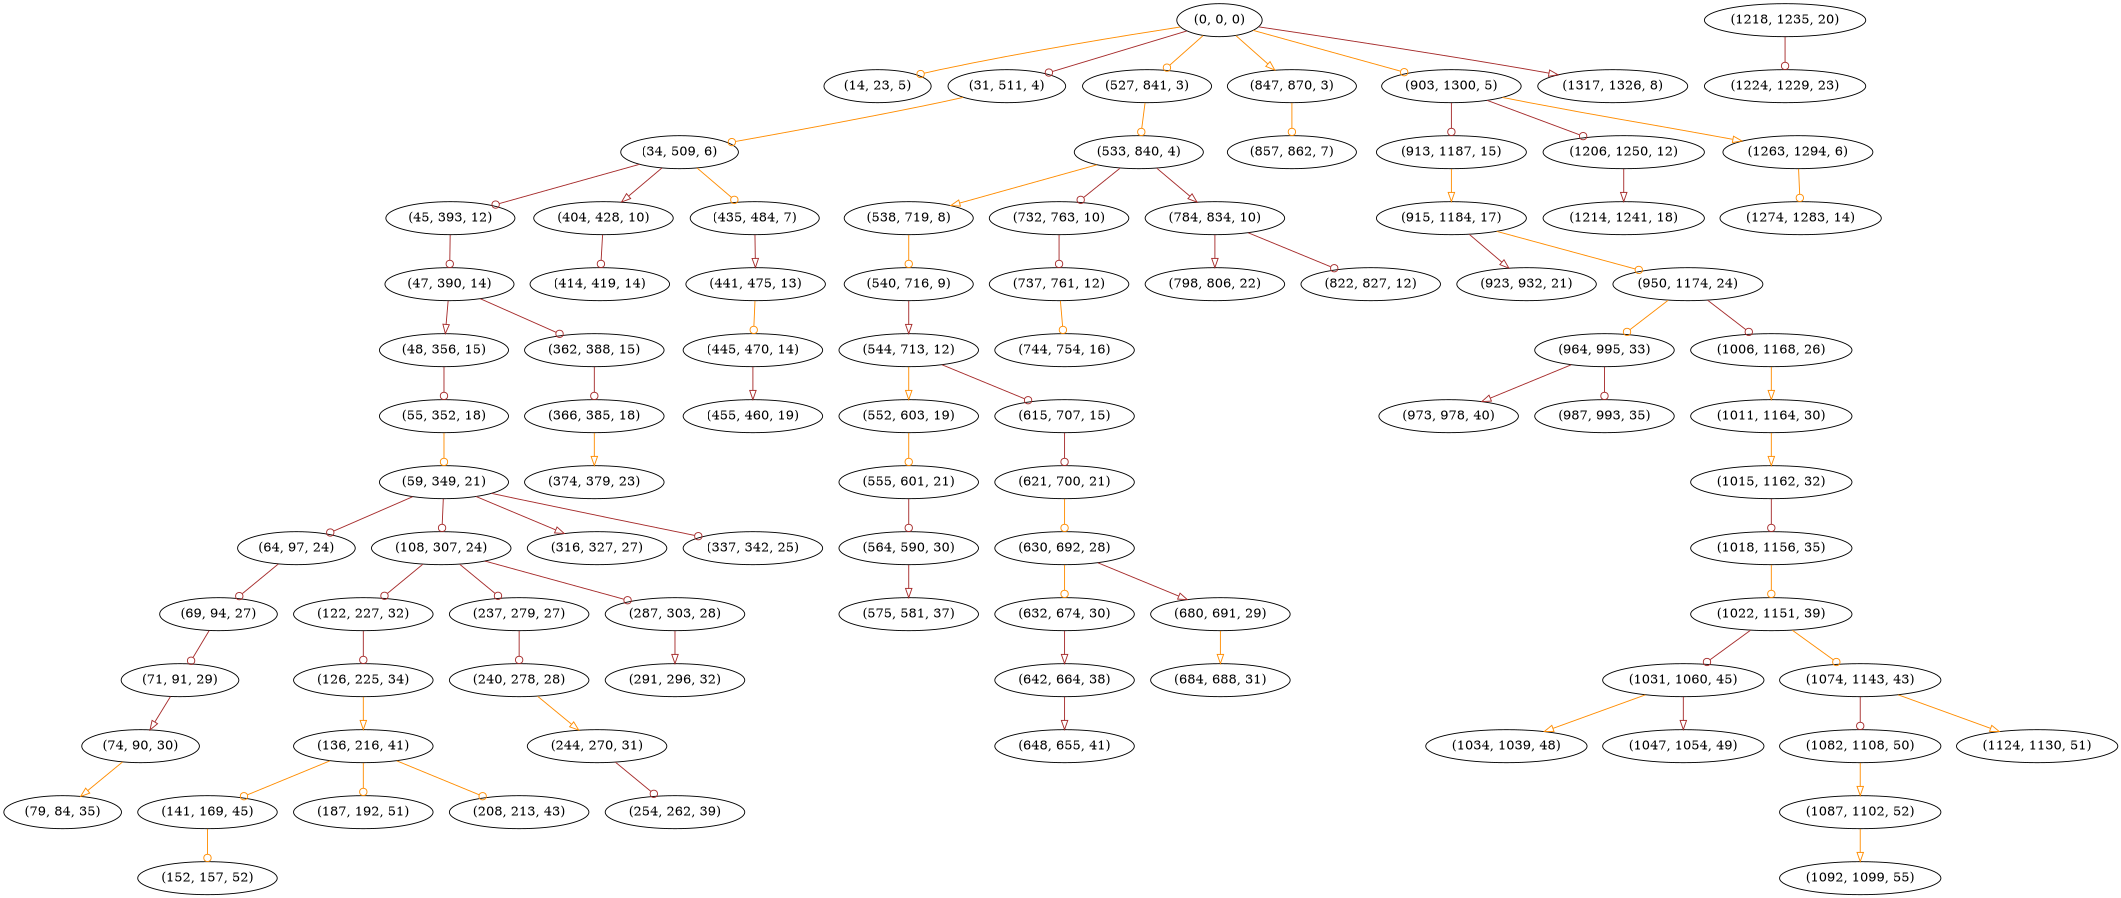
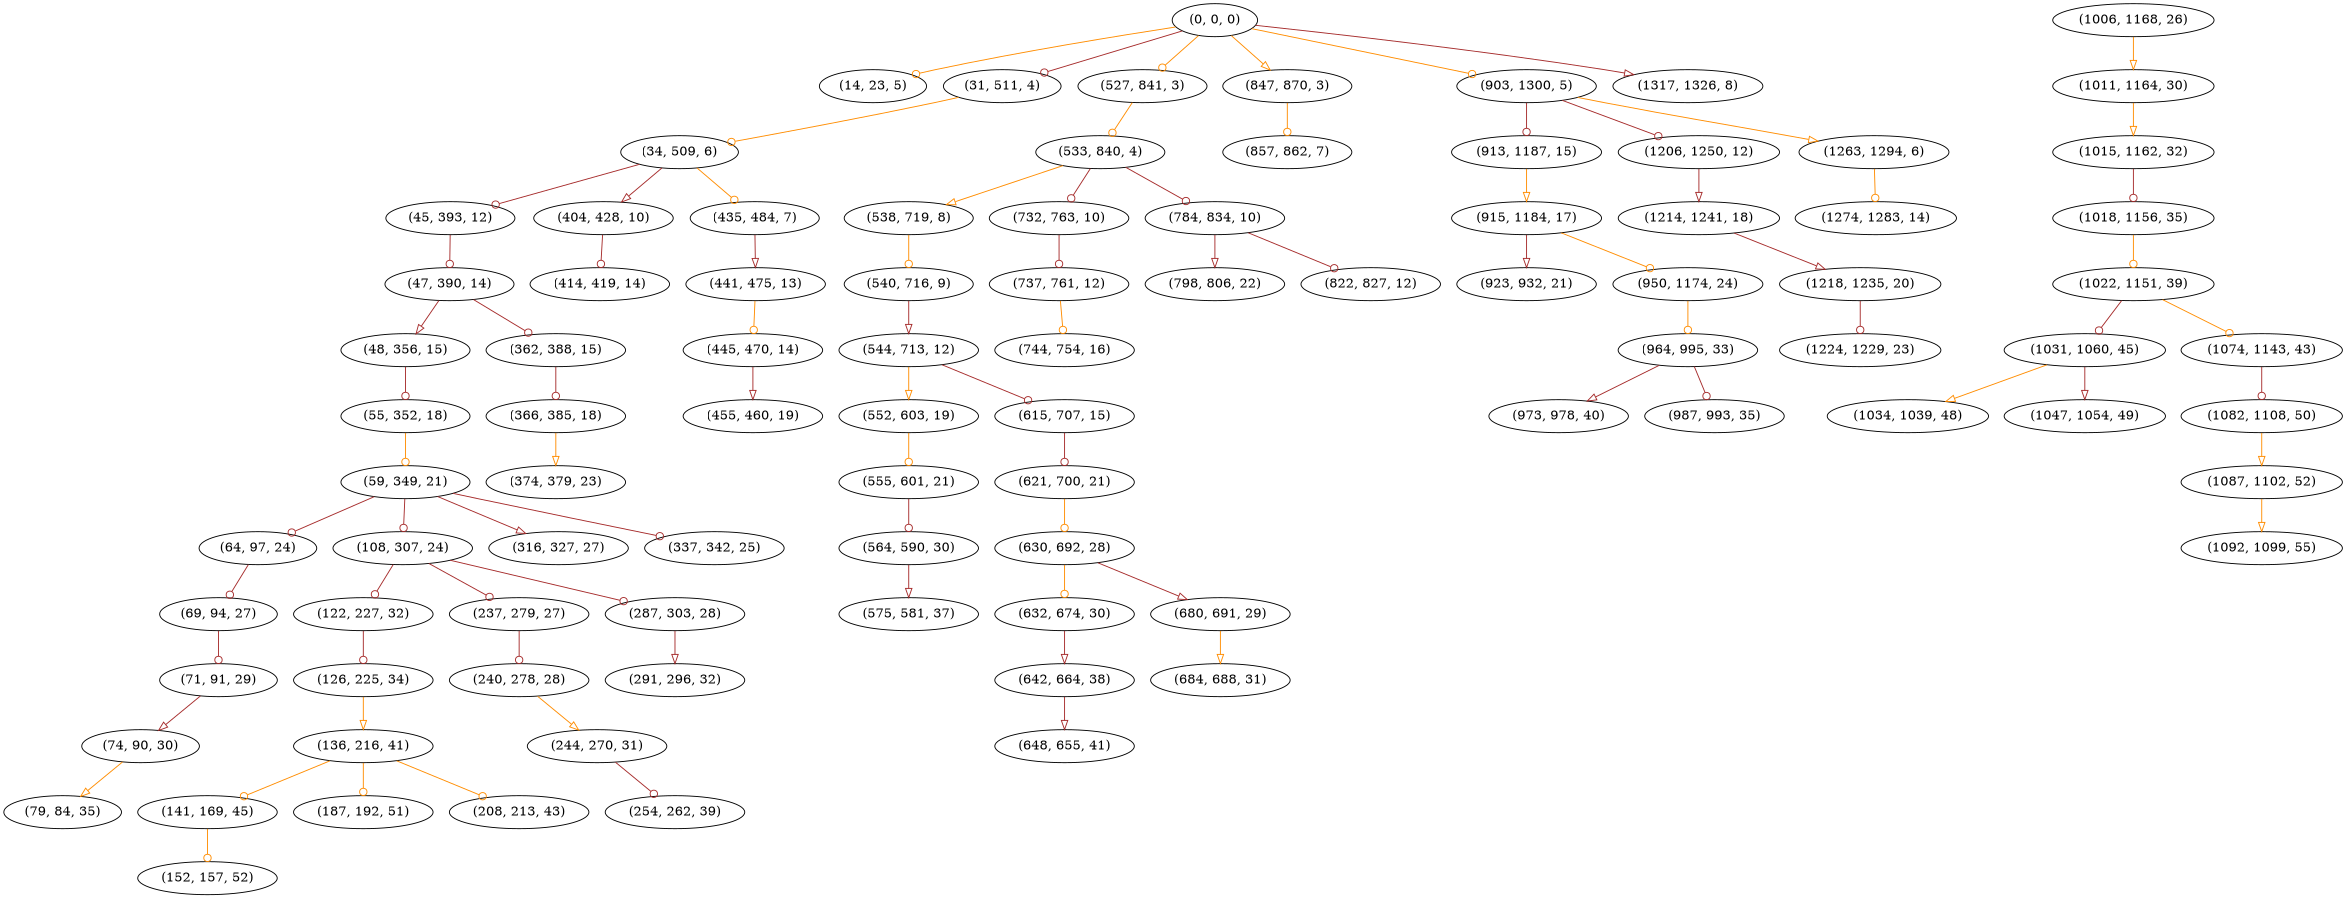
edge "(533, 840, 4)" -> "(784, 834, 10)": arrowhead onormal -> odot
edge "(1214, 1241, 18)" -> "(1218, 1235, 20)": added
edge "(950, 1174, 24)" -> "(1006, 1168, 26)": removed
node "(1124, 1130, 51)": removed
